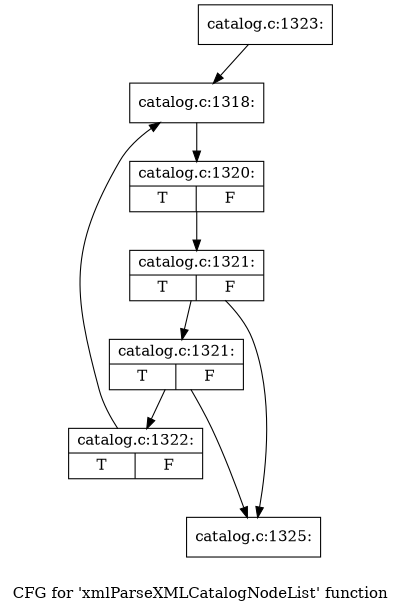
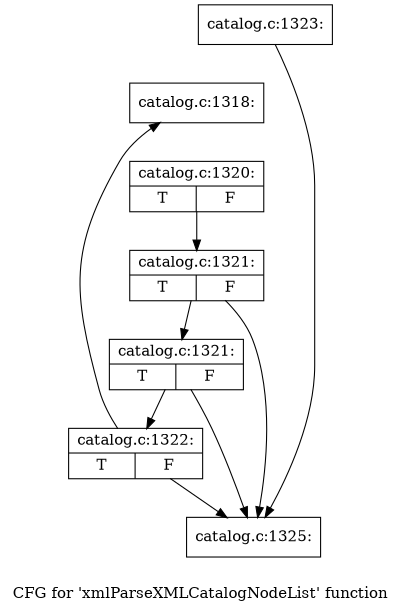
edge "catalog.c:1323:" -> "catalog.c:1318:": now "catalog.c:1323:" -> "catalog.c:1325:"
edge "catalog.c:1318:" -> "catalog.c:1320:": removed
edge "catalog.c:1322:" -> "catalog.c:1325:": added
